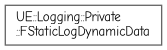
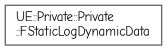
node "UE::Logging::Private ::FStaticLogDynamicData": label "UE::Logging::Private ::FStaticLogDynamicData" -> "UE::Private::Private ::FStaticLogDynamicData"
